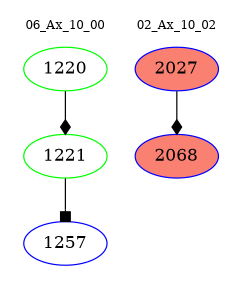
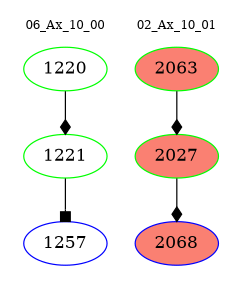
cluster "02_Ax_10_02": label "02_Ax_10_02" -> "02_Ax_10_01"
node "2063": added
node "2027": color blue -> green
